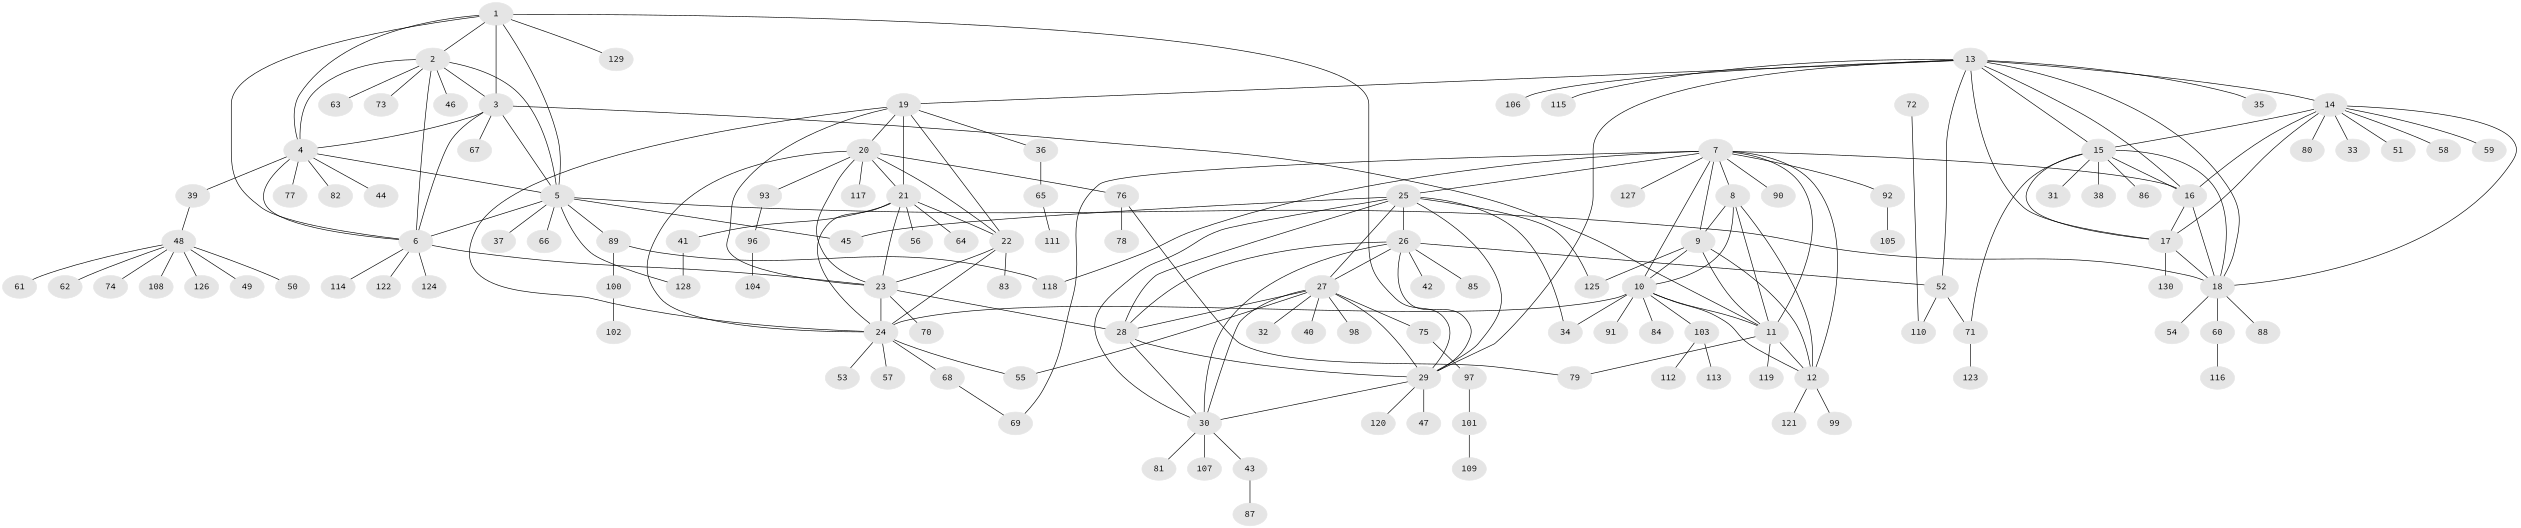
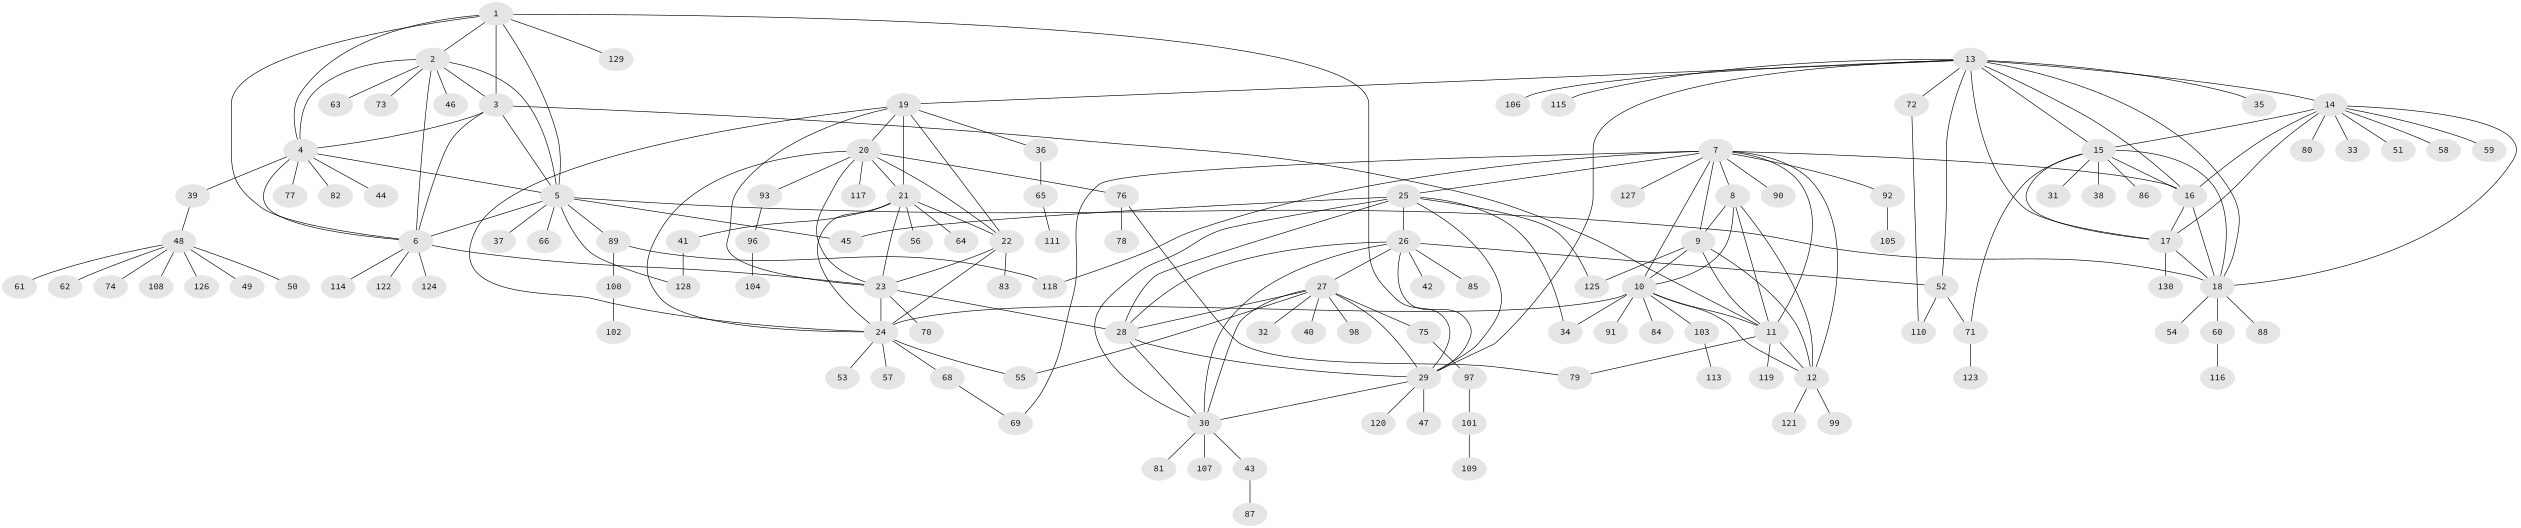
edge "13" -- "72": added
node "67": removed
edge "25" -- "27": removed
node "112": removed
